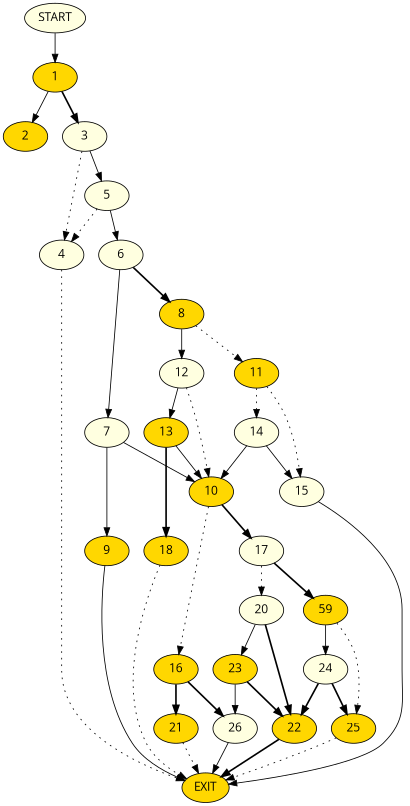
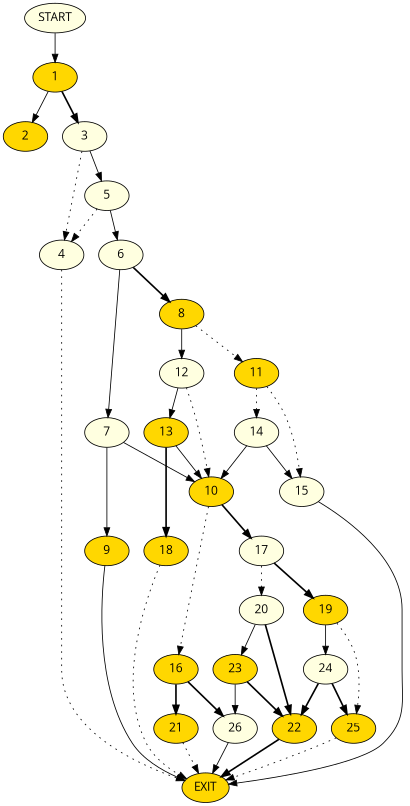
node "59": label "59" -> "19"
